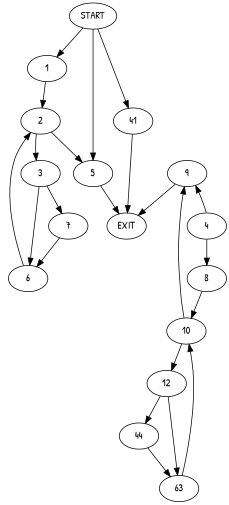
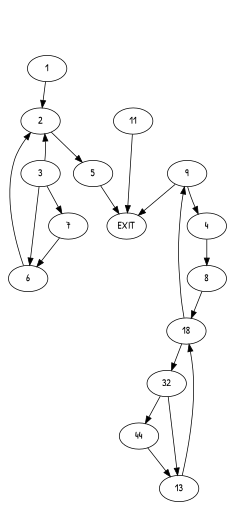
node "START": removed
node "41": label "41" -> "11"
edge "2" -> "3": reversed
edge "4" -> "9": reversed
node "10": label "10" -> "18"
node "12": label "12" -> "32"
node "63": label "63" -> "13"
